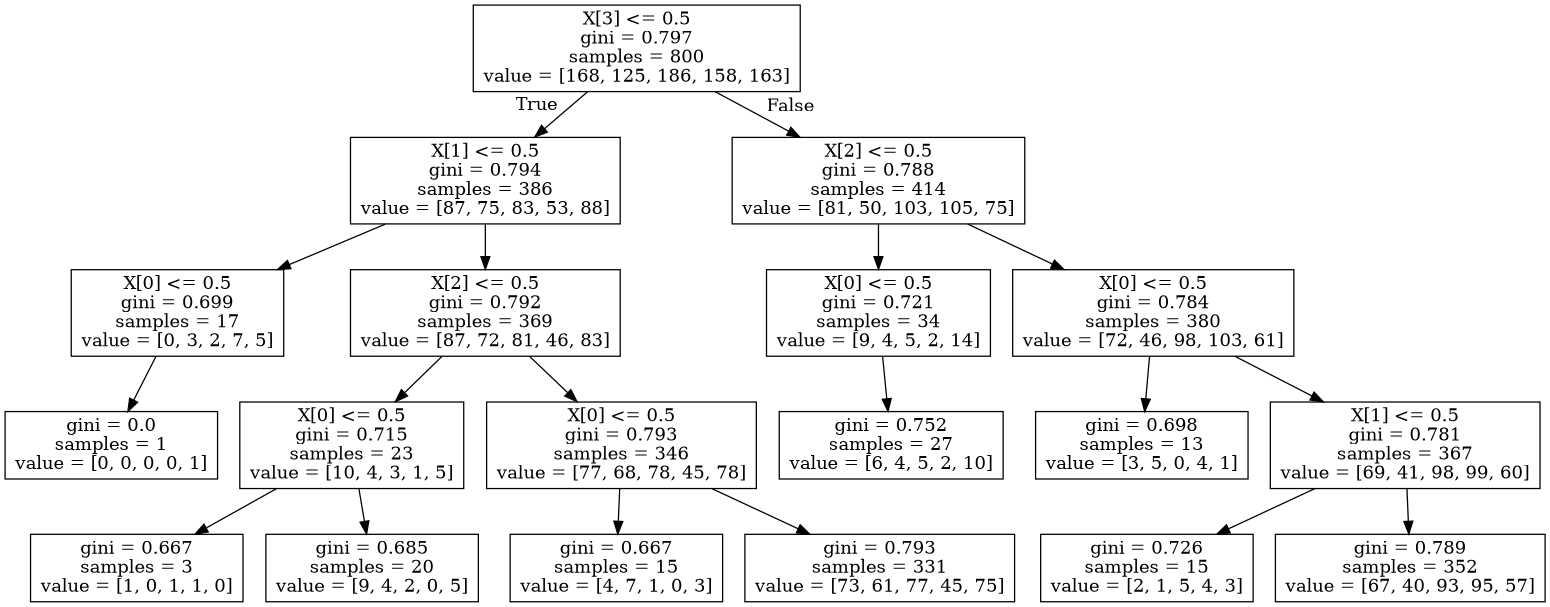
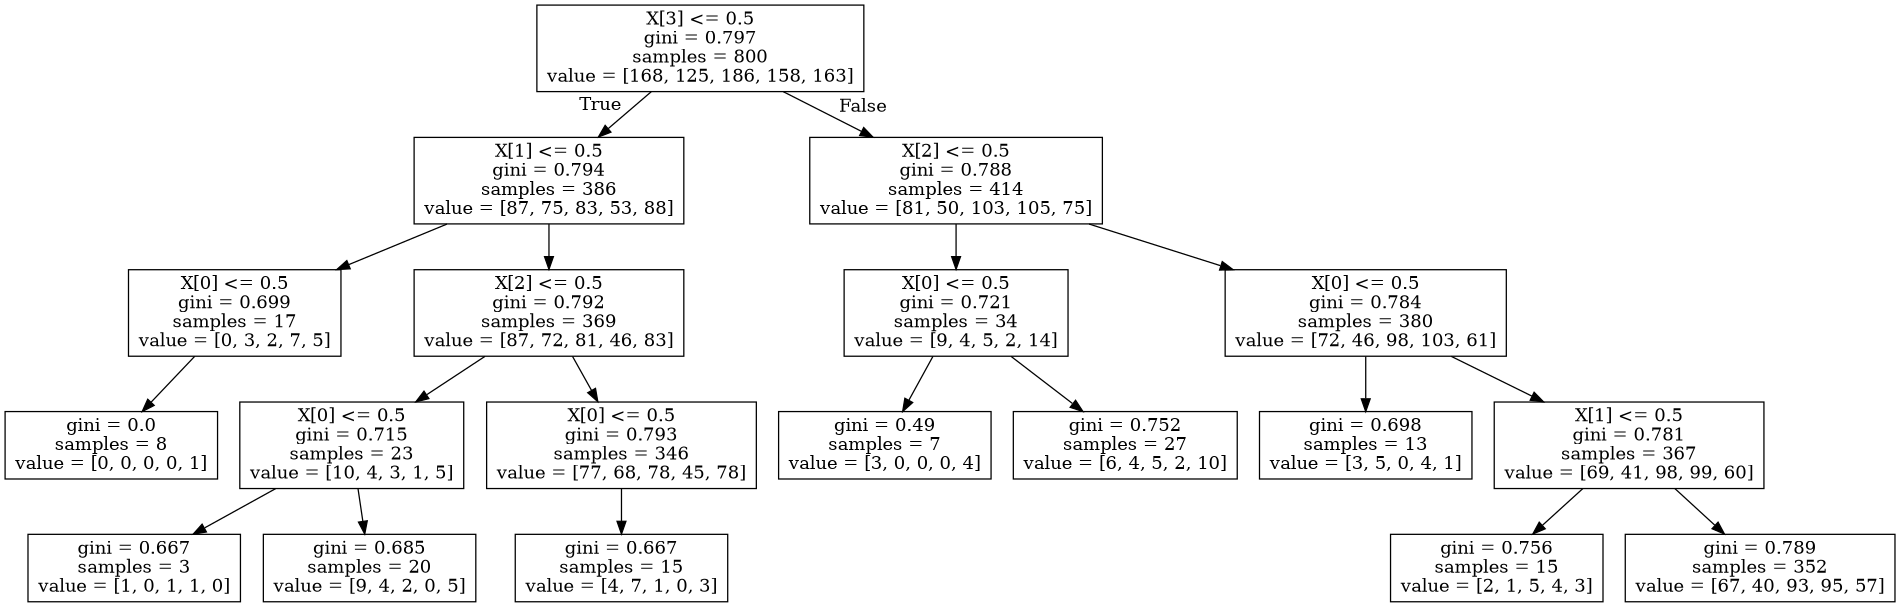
node "gini = 0.0 samples = 1 value = [0, 0, 0, 0, 1]": label "gini = 0.0 samples = 1 value = [0, 0, 0, 0, 1]" -> "gini = 0.0 samples = 8 value = [0, 0, 0, 0, 1]"
node "gini = 0.49 samples = 7 value = [3, 0, 0, 0, 4]": added
node "gini = 0.793 samples = 331 value = [73, 61, 77, 45, 75]": removed
node "gini = 0.726 samples = 15 value = [2, 1, 5, 4, 3]": label "gini = 0.726 samples = 15 value = [2, 1, 5, 4, 3]" -> "gini = 0.756 samples = 15 value = [2, 1, 5, 4, 3]"
